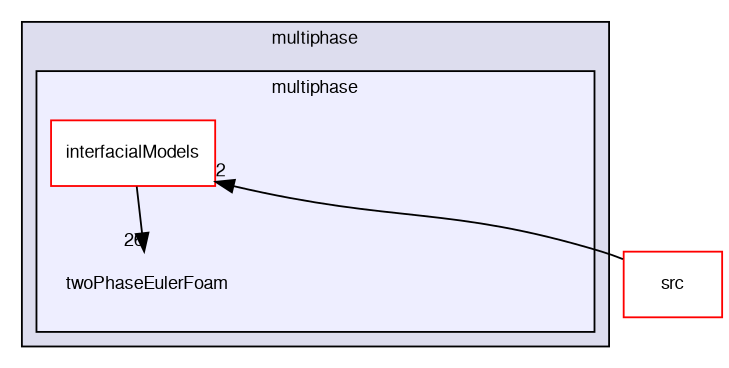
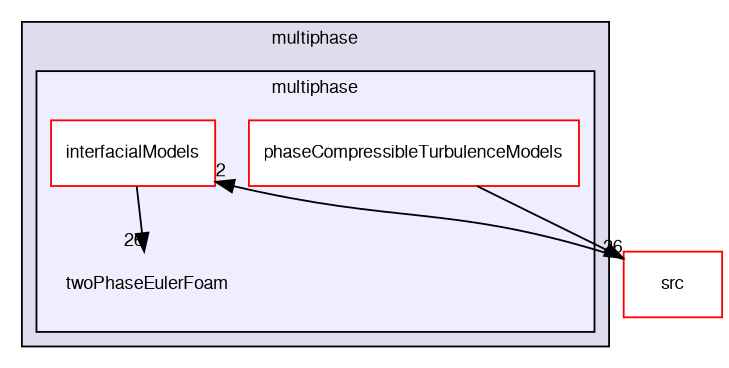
node "phaseCompressibleTurbulenceModels": added
